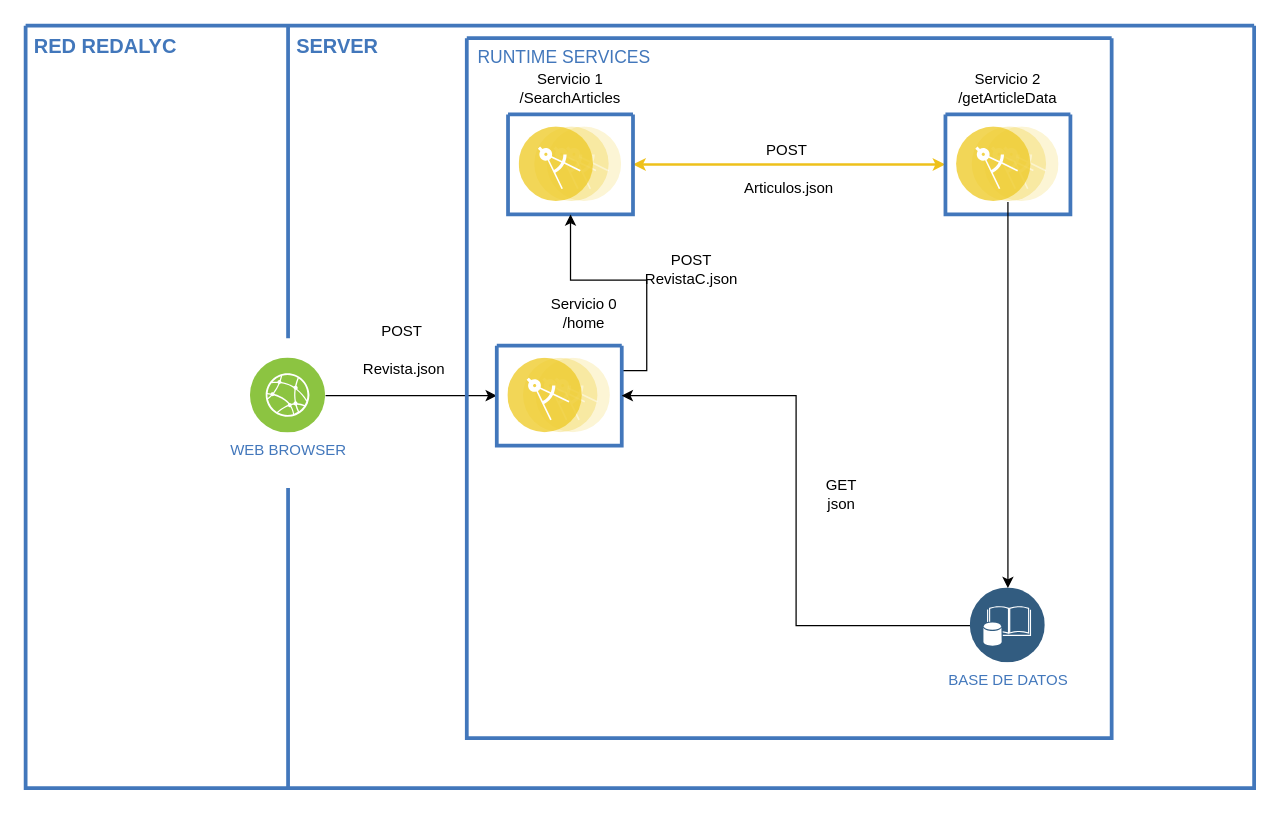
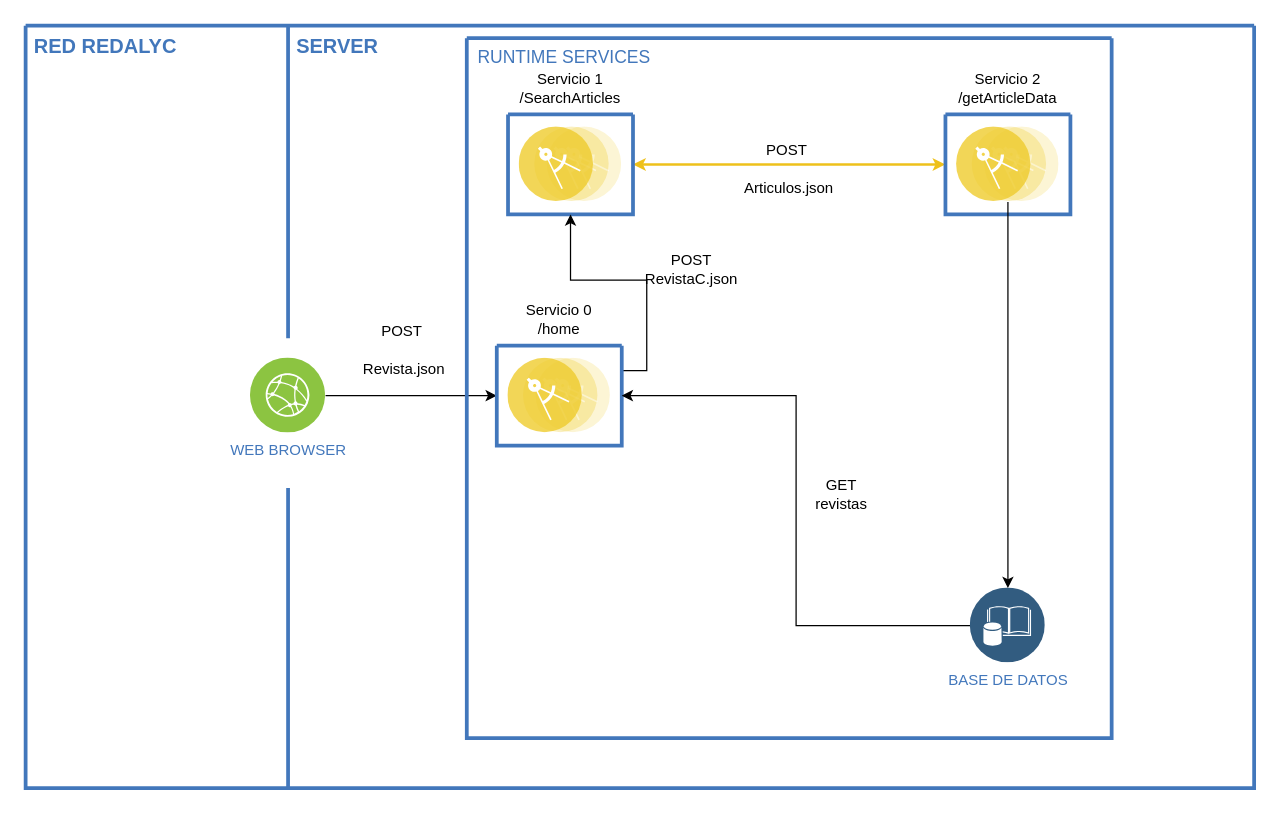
node "Servicio 0 /home": moved (584, 313) -> (559, 319)
node "GET json": label "GET json" -> "GET revistas"
